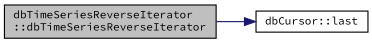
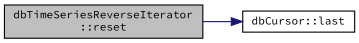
node "dbTimeSeriesReverseIterator ::dbTimeSeriesReverseIterator": label "dbTimeSeriesReverseIterator ::dbTimeSeriesReverseIterator" -> "dbTimeSeriesReverseIterator ::reset"
